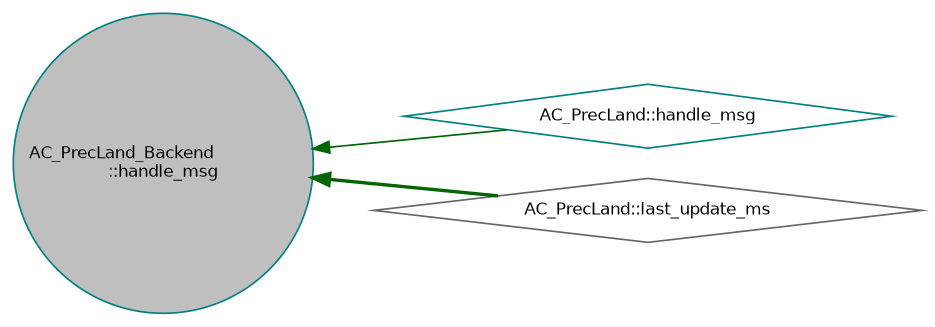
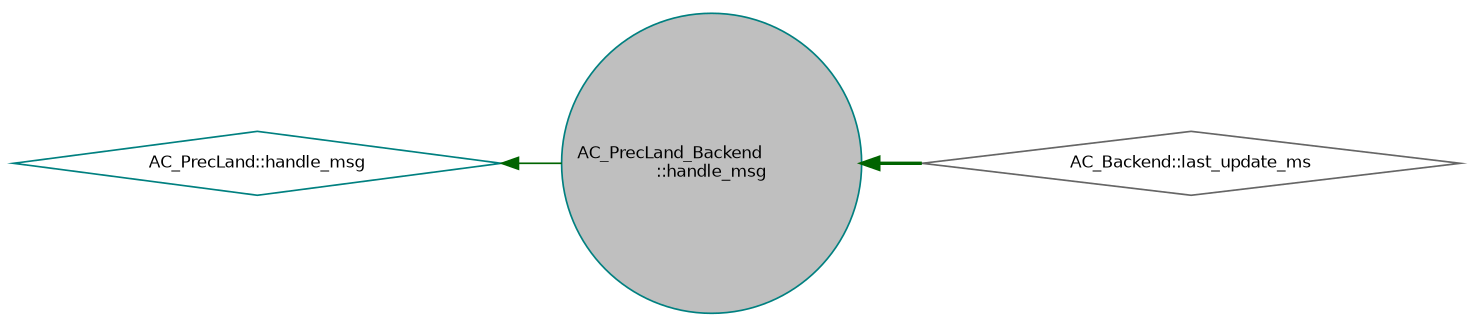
edge "AC_PrecLand::handle_msg" -> "AC_PrecLand_Backend ::handle_msg": reversed
node "AC_PrecLand::last_update_ms": label "AC_PrecLand::last_update_ms" -> "AC_Backend::last_update_ms"
